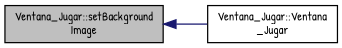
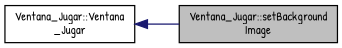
edge "Ventana_Jugar::Ventana _Jugar" -> "Ventana_Jugar::setBackground Image": reversed
